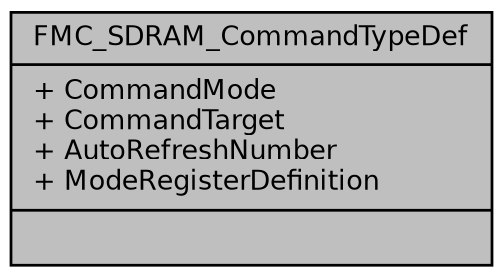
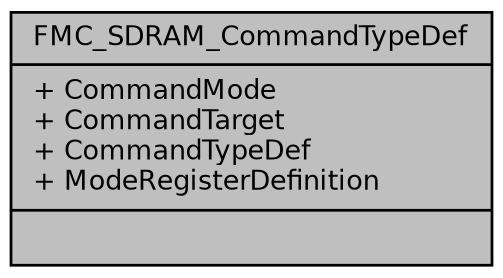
node "FMC_SDRAM_CommandTypeDef": text "+ AutoRefreshNumber" -> "+ CommandTypeDef"
